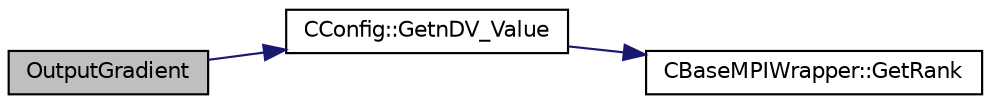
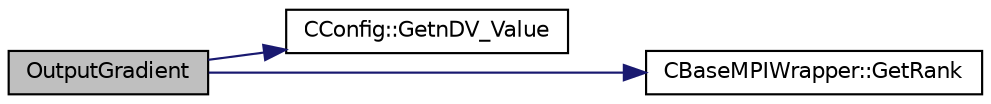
edge "CConfig::GetnDV_Value" -> "CBaseMPIWrapper::GetRank": now "OutputGradient" -> "CBaseMPIWrapper::GetRank"
